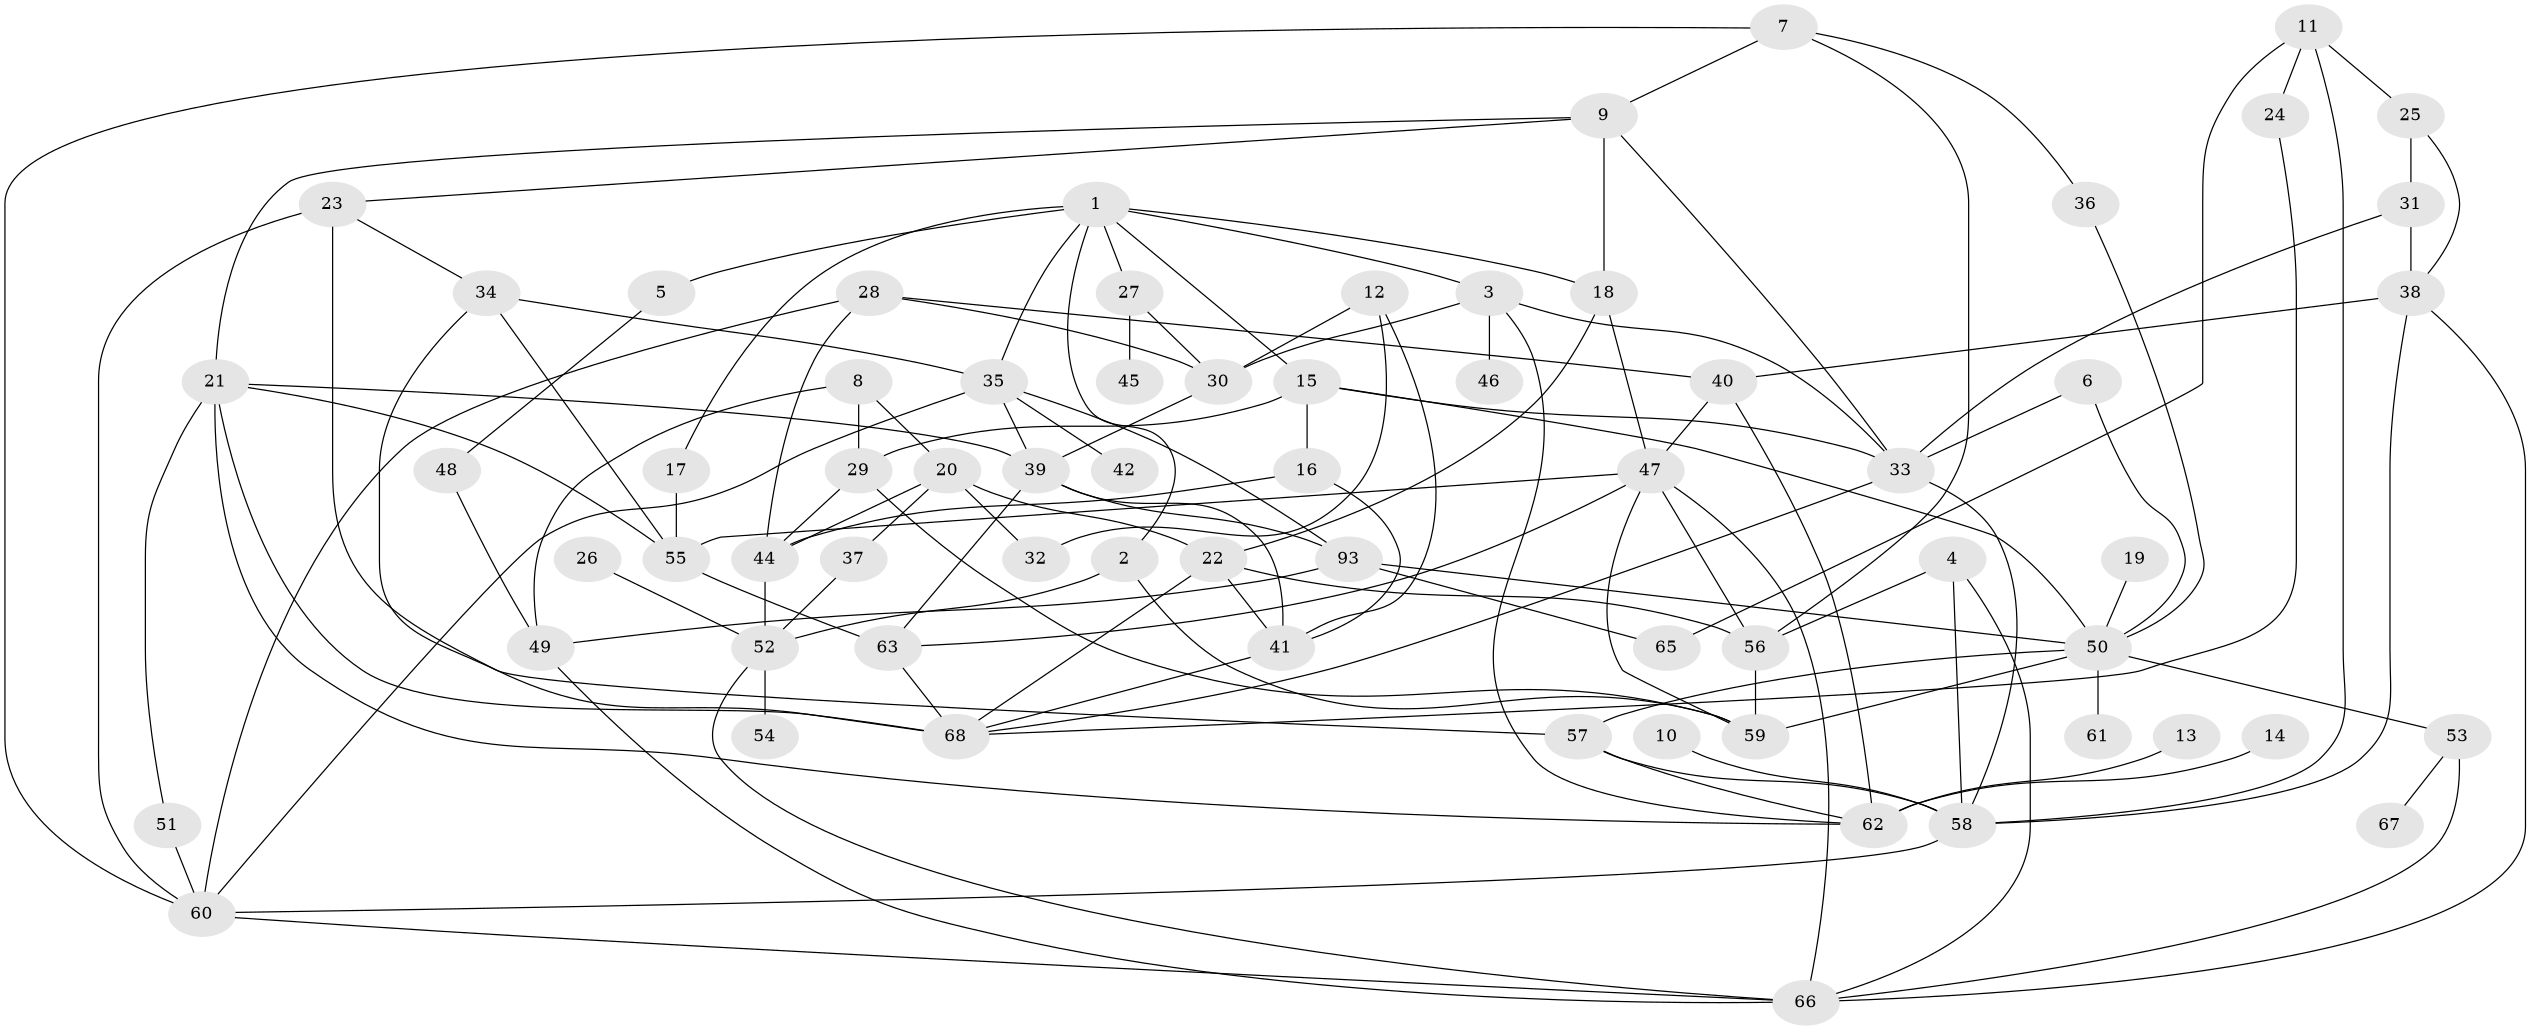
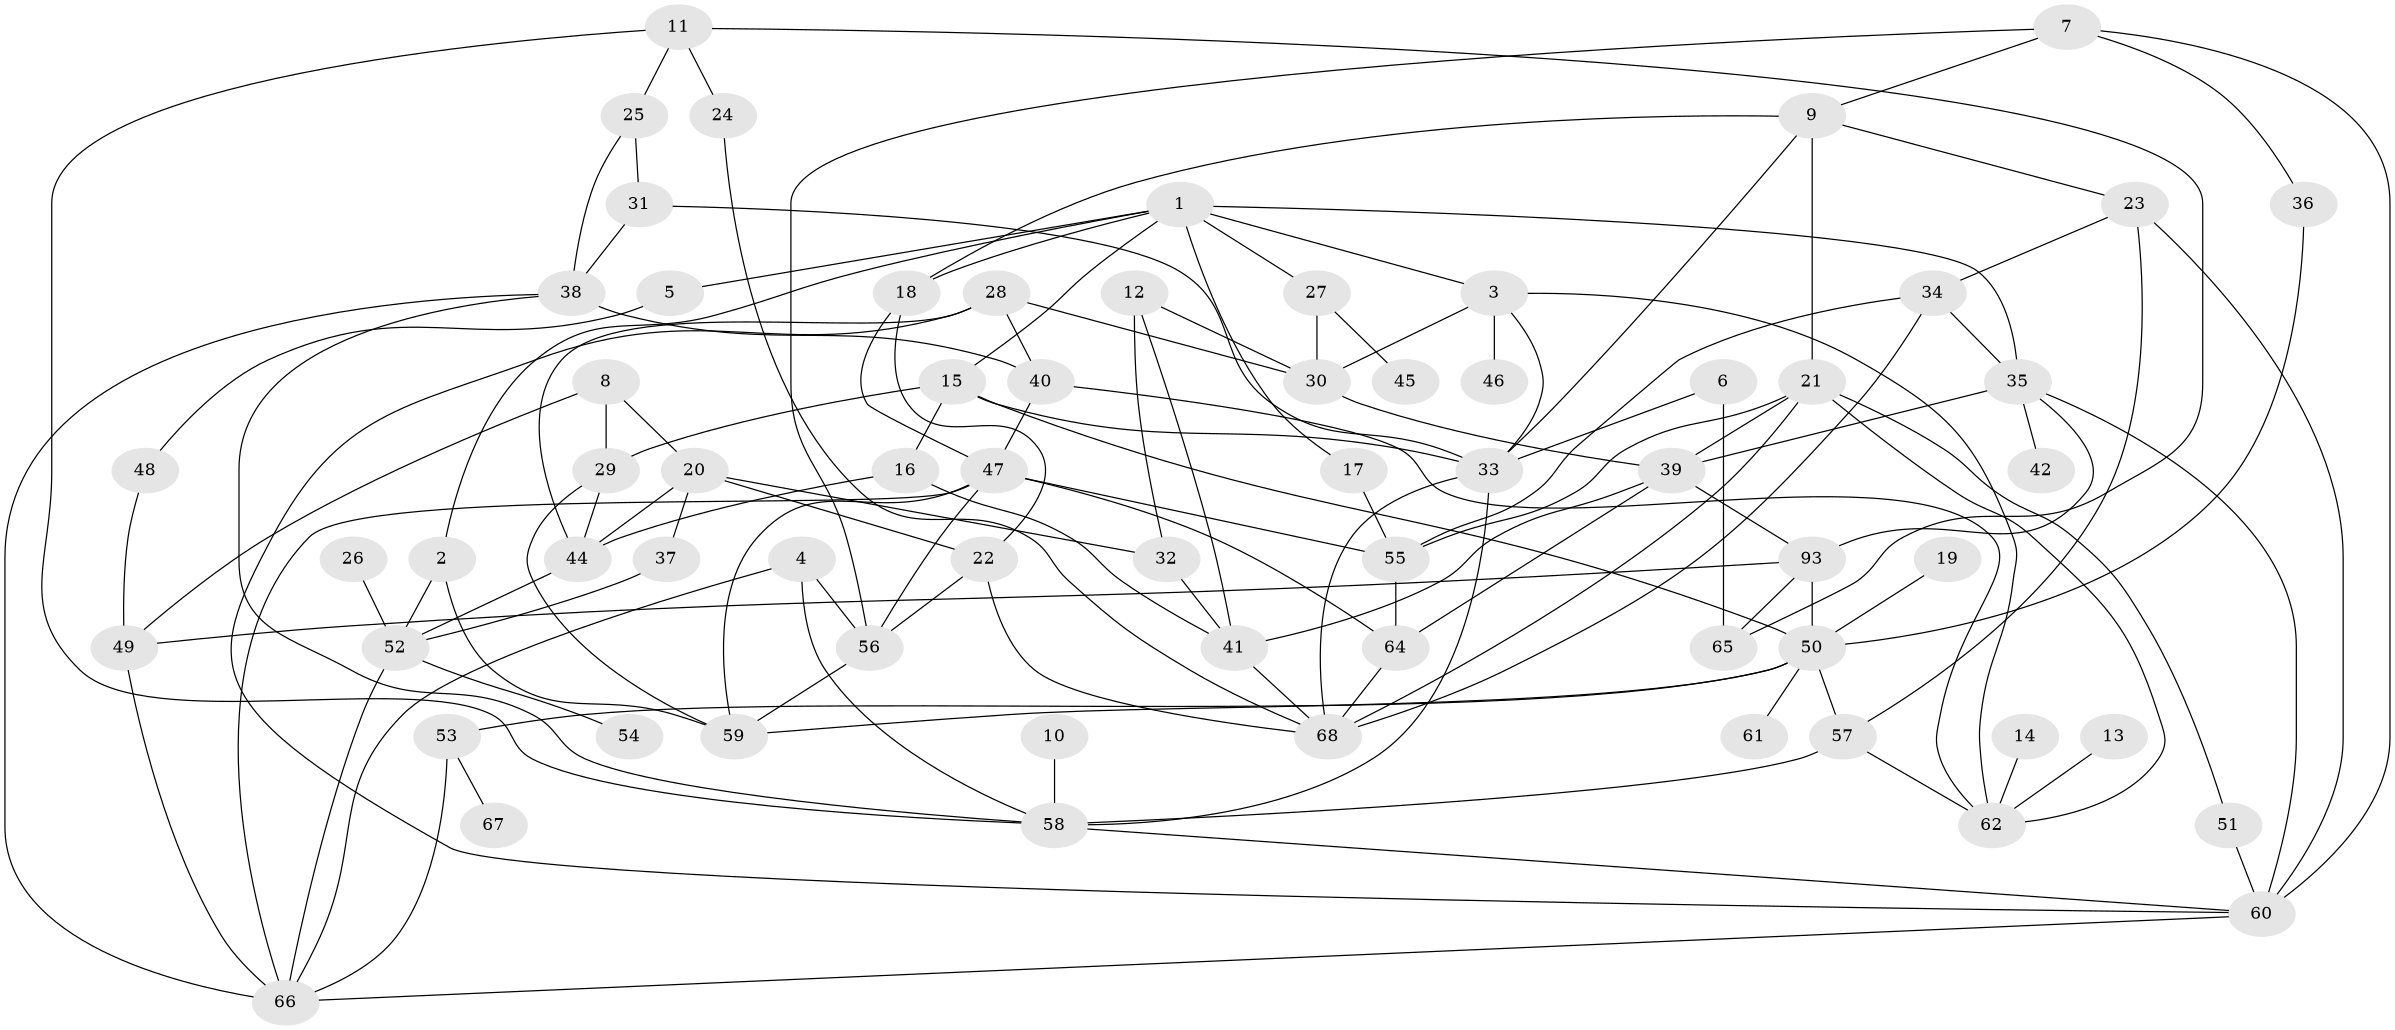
edge "6" -- "50": now "6" -- "65"
edge "22" -- "41": now "32" -- "41"
node "63": label "63" -> "64"
